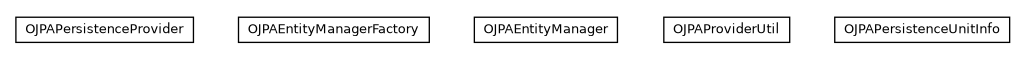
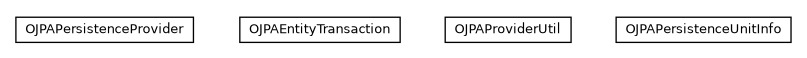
node "OJPAEntityTransaction": added
node "OJPAEntityManagerFactory": removed
node "OJPAEntityManager": removed
